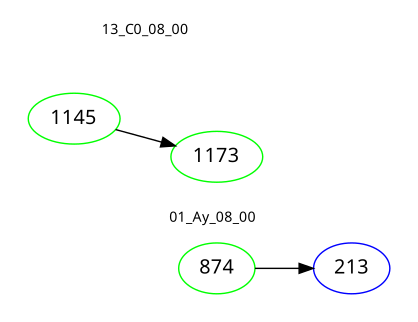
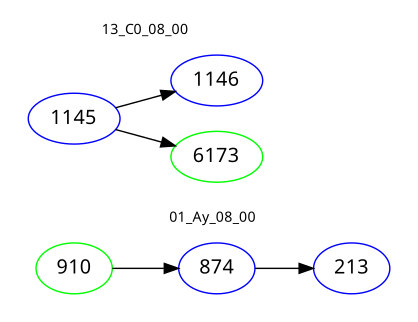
node "1146": added
node "1145": color green -> blue
node "1173": label "1173" -> "6173"
node "910": added
node "874": color green -> blue
